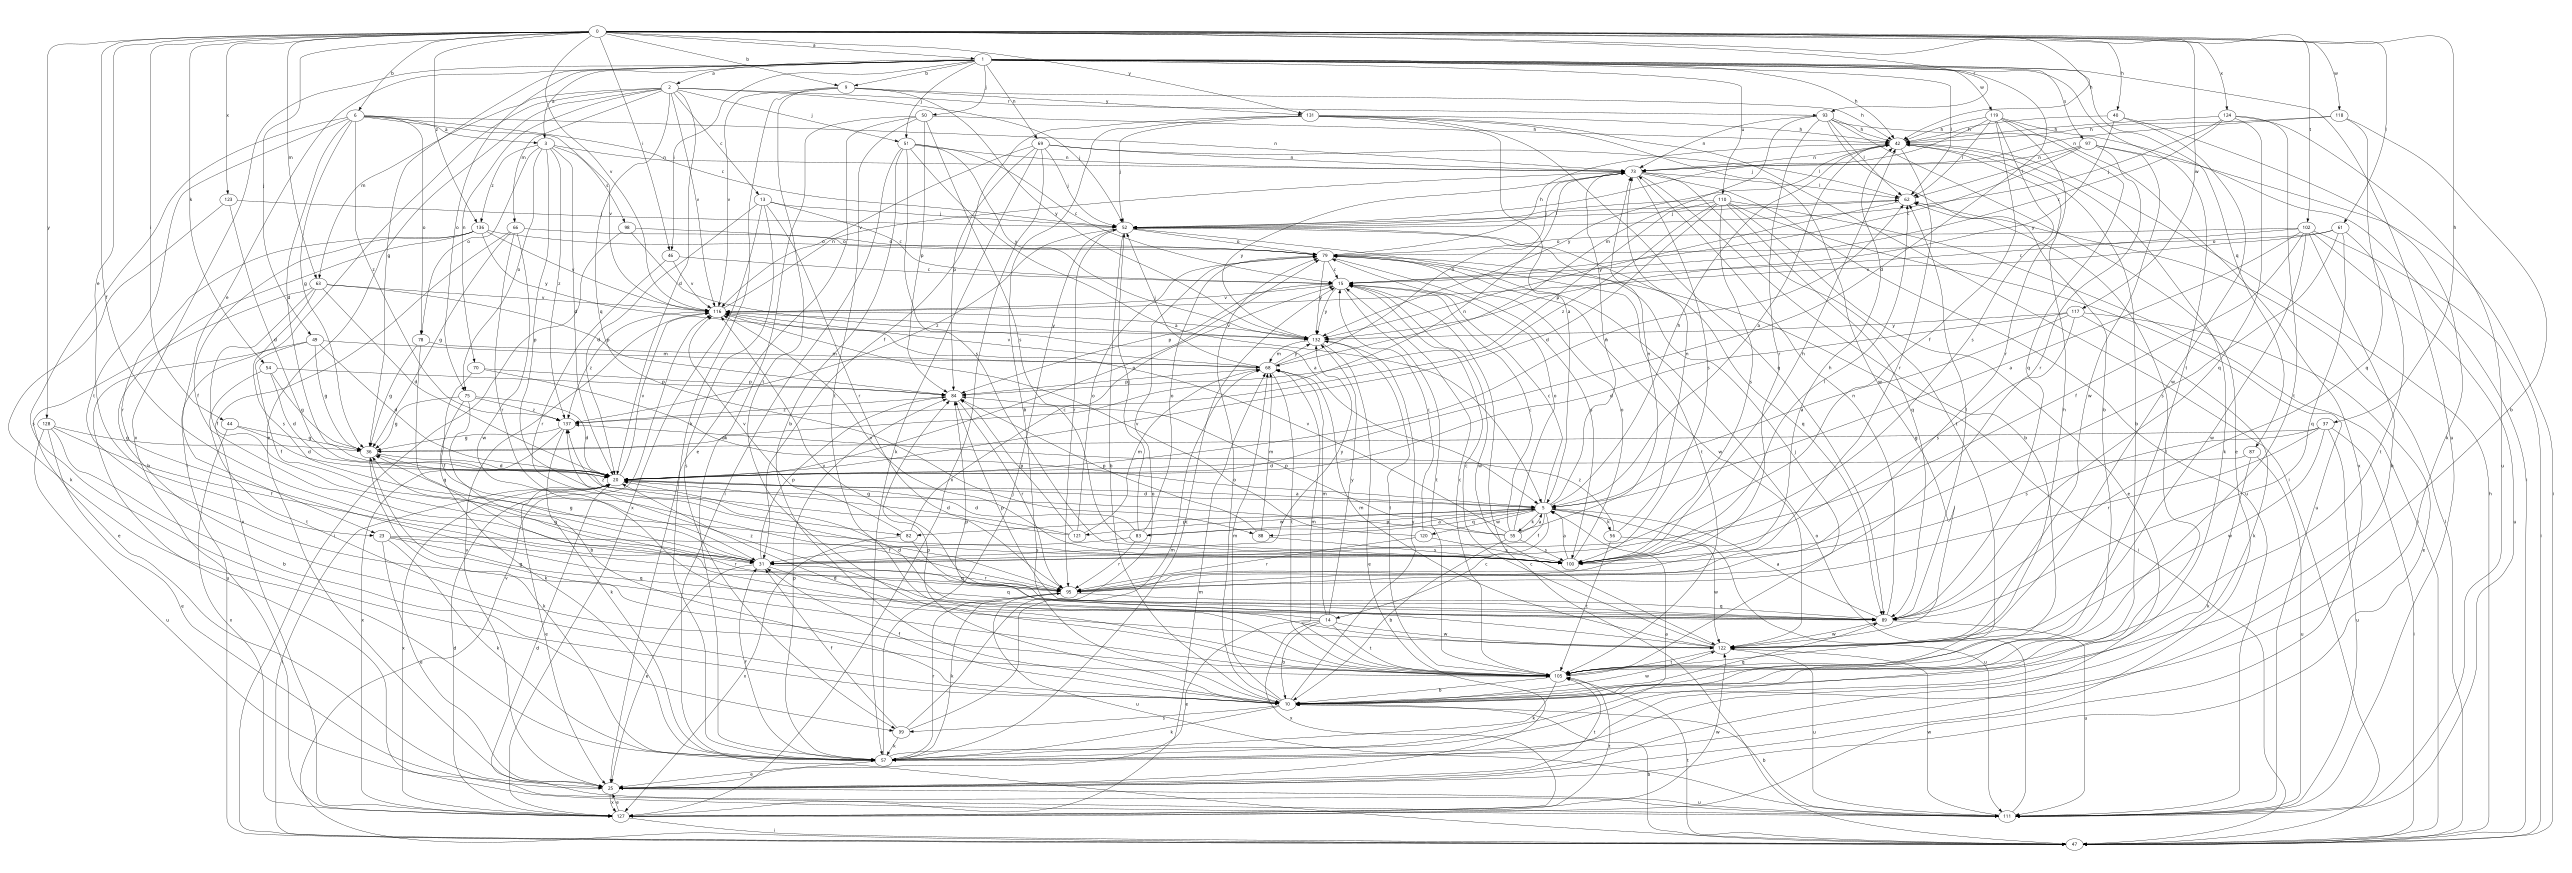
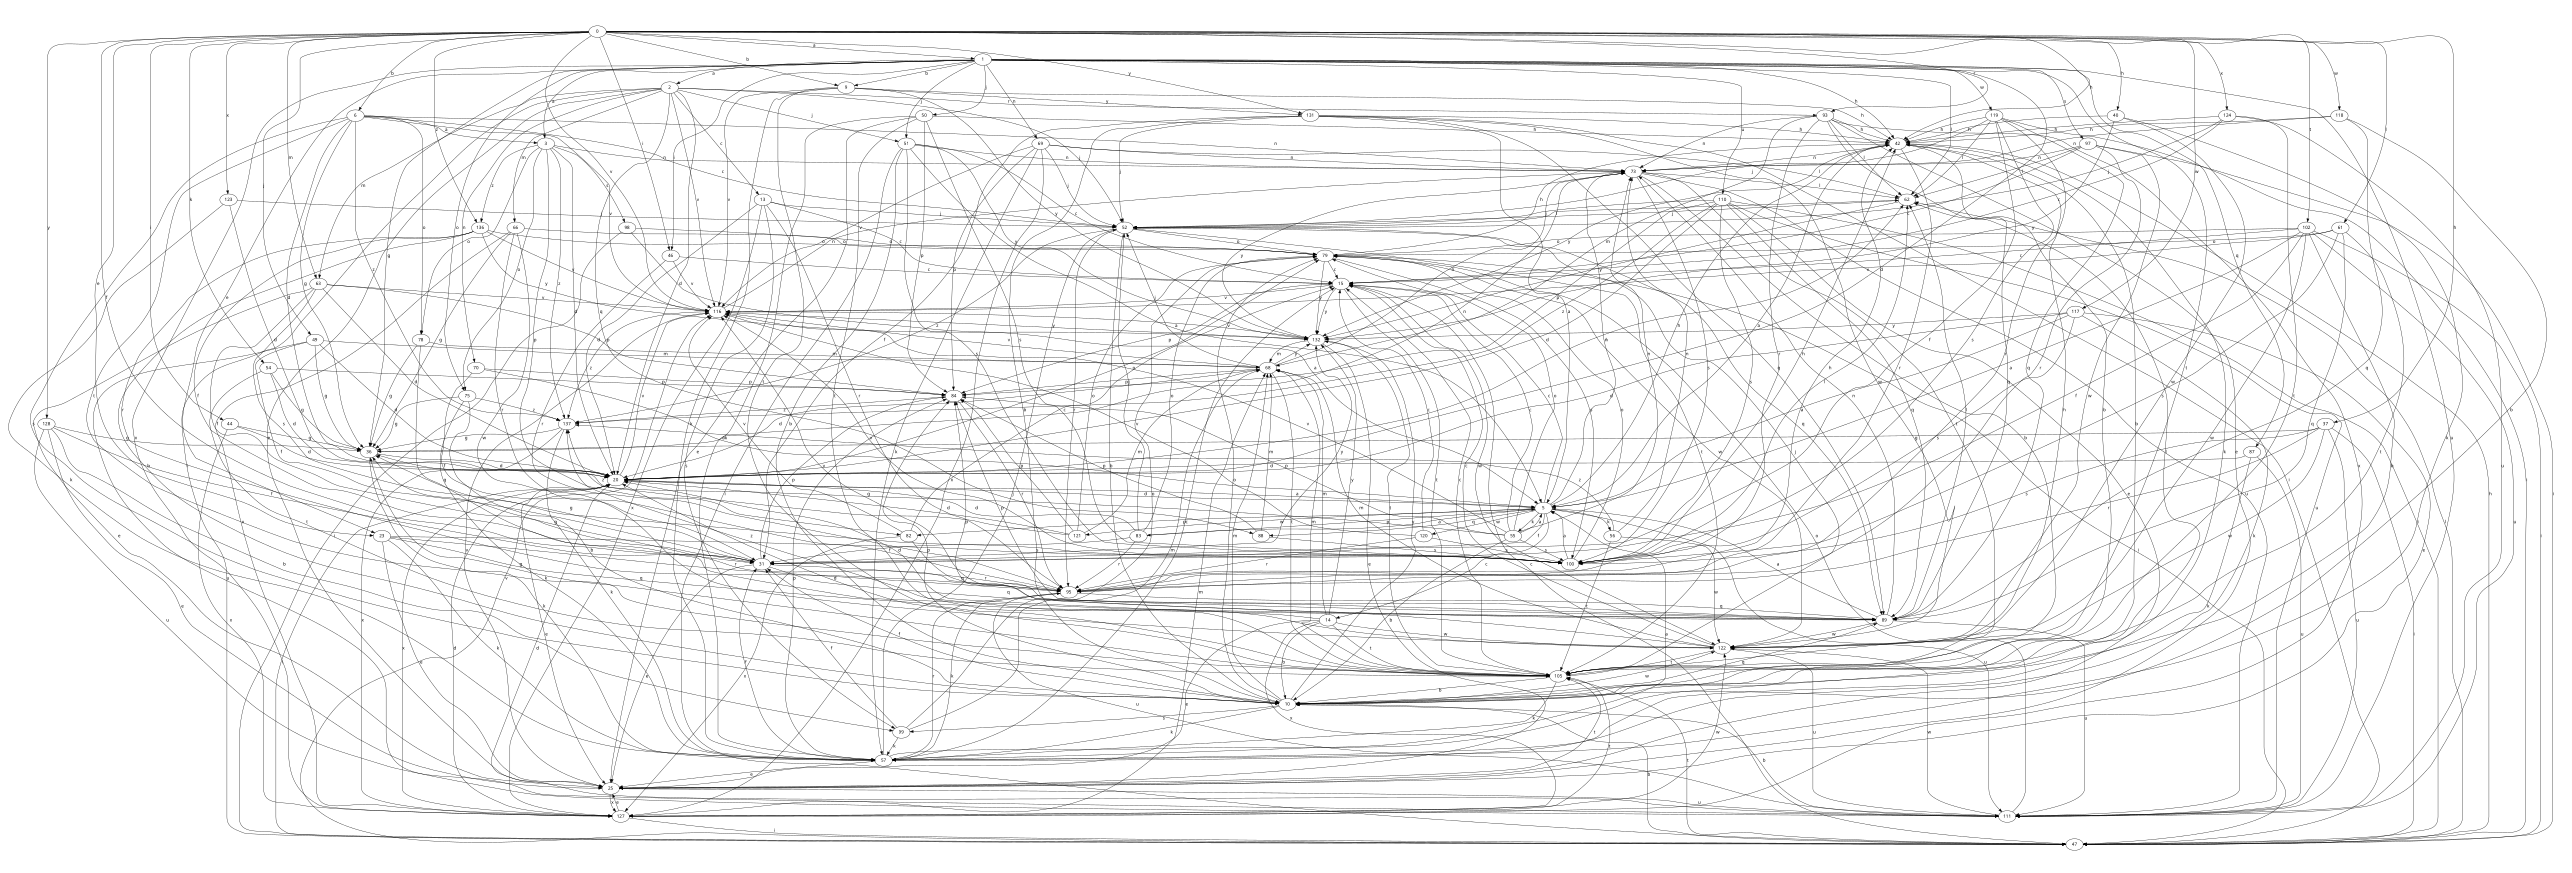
edge "75" -> "20": now "68" -> "20"
edge "124" -> "89": now "42" -> "89"
